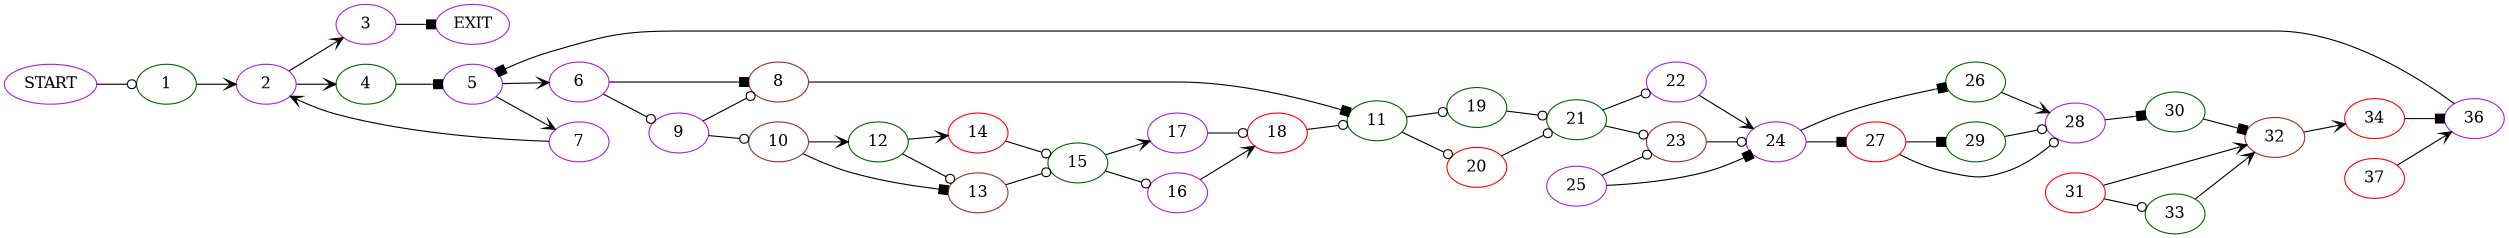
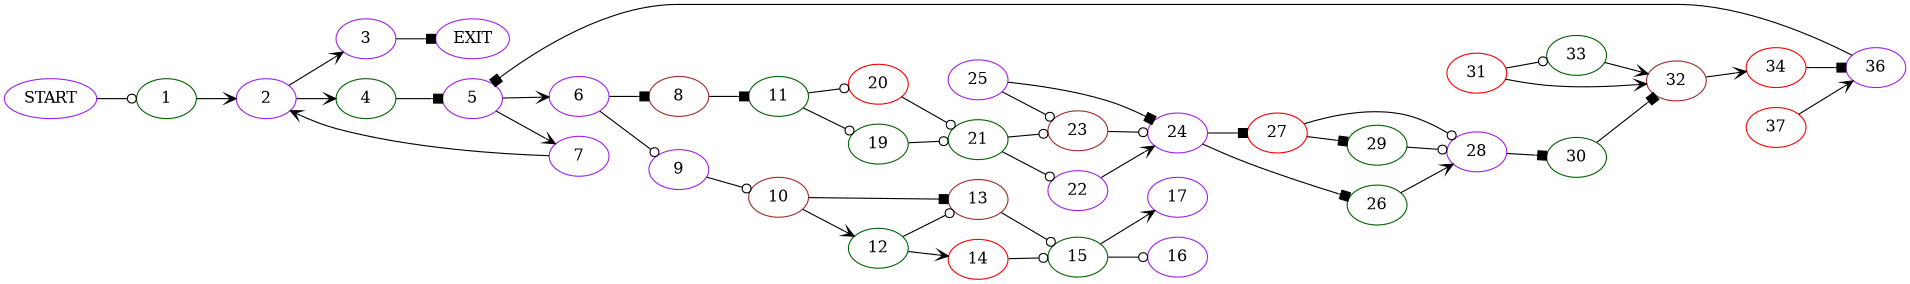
edge "9" -> "8": removed
node "18": removed
